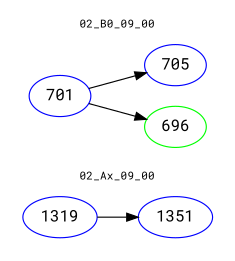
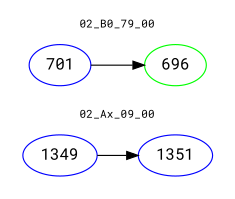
cluster "02_B0_09_00": label "02_B0_09_00" -> "02_B0_79_00"
node "705": removed
node "1319": label "1319" -> "1349"
